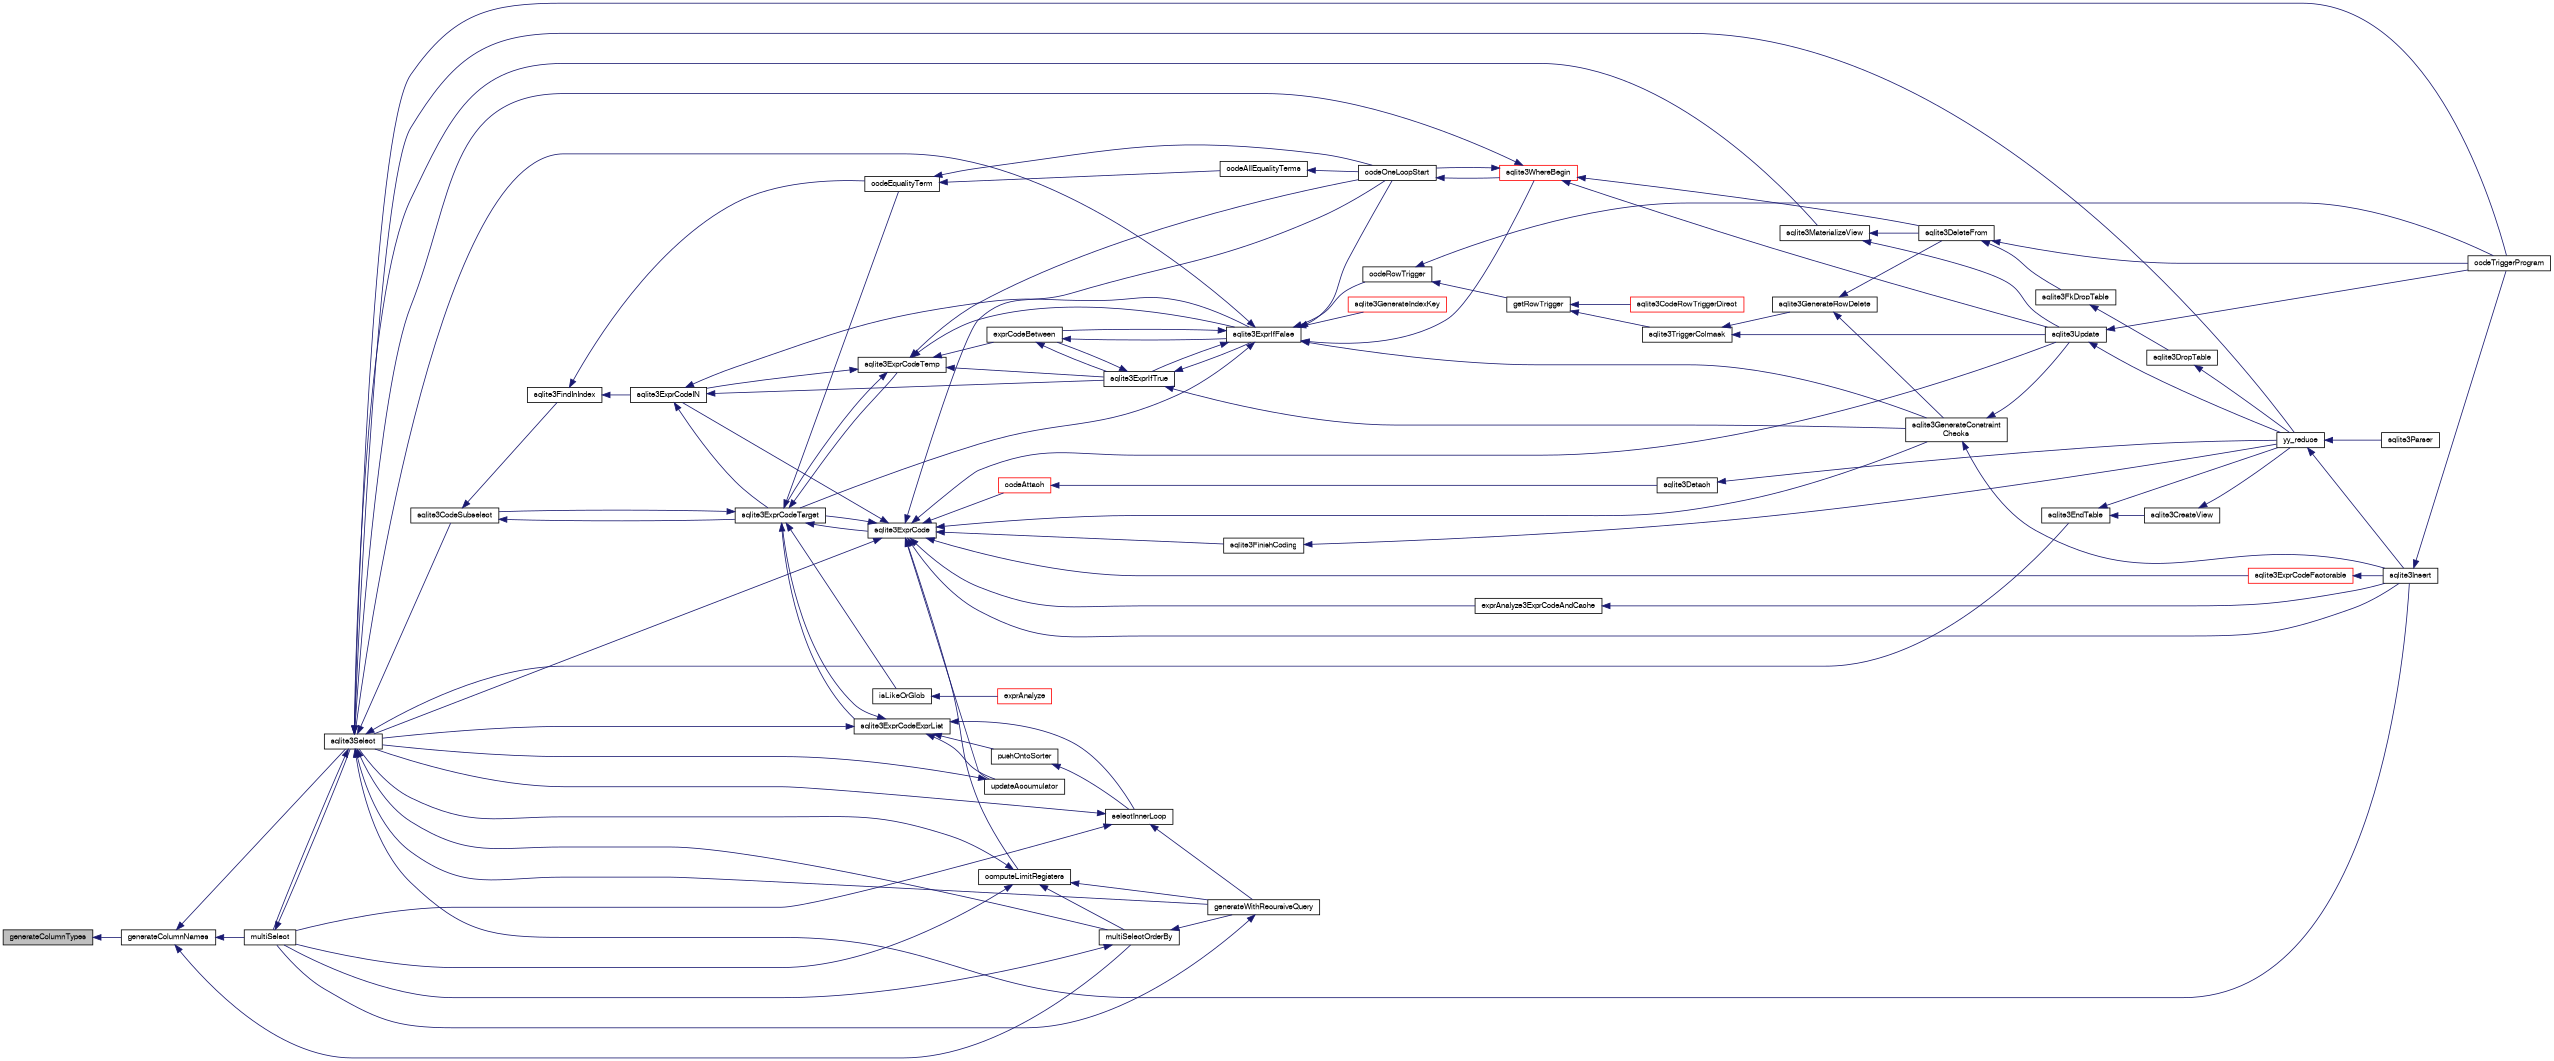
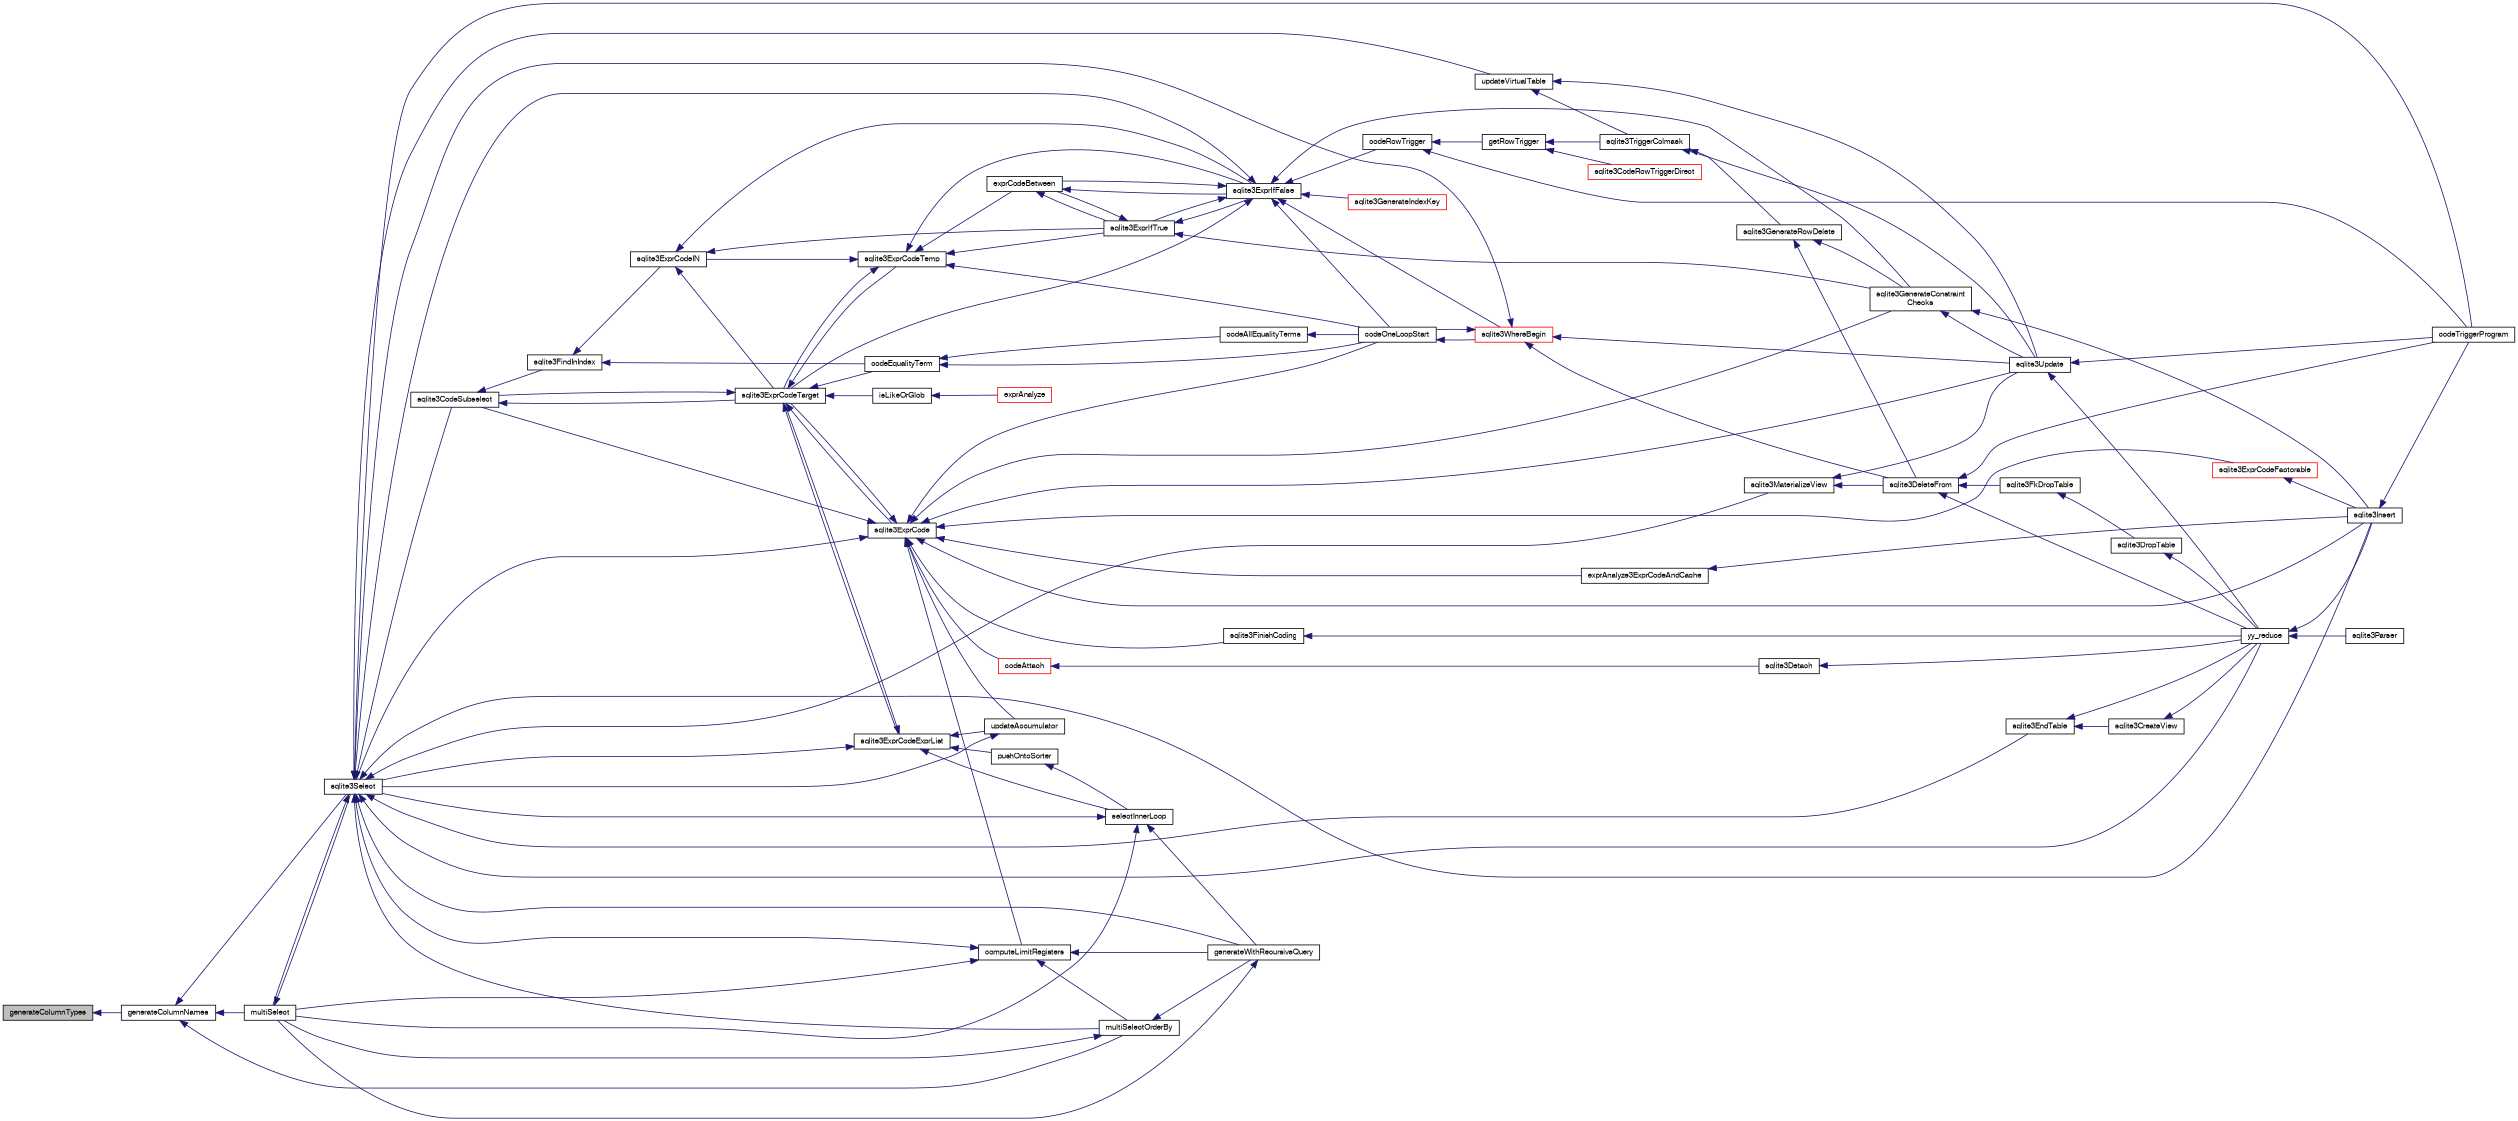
node "updateVirtualTable": added
edge "sqlite3ExprCodeIN" -> "sqlite3ExprCode": now "sqlite3CodeSubselect" -> "sqlite3ExprCode"
edge "yy_reduce" -> "sqlite3DeleteFrom": added
